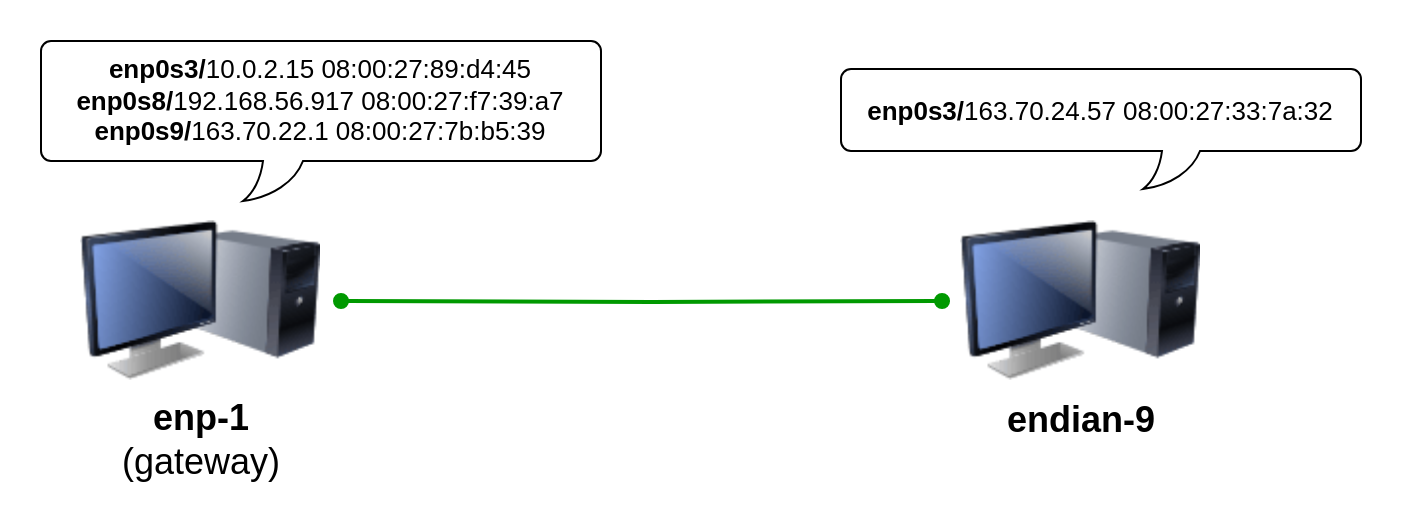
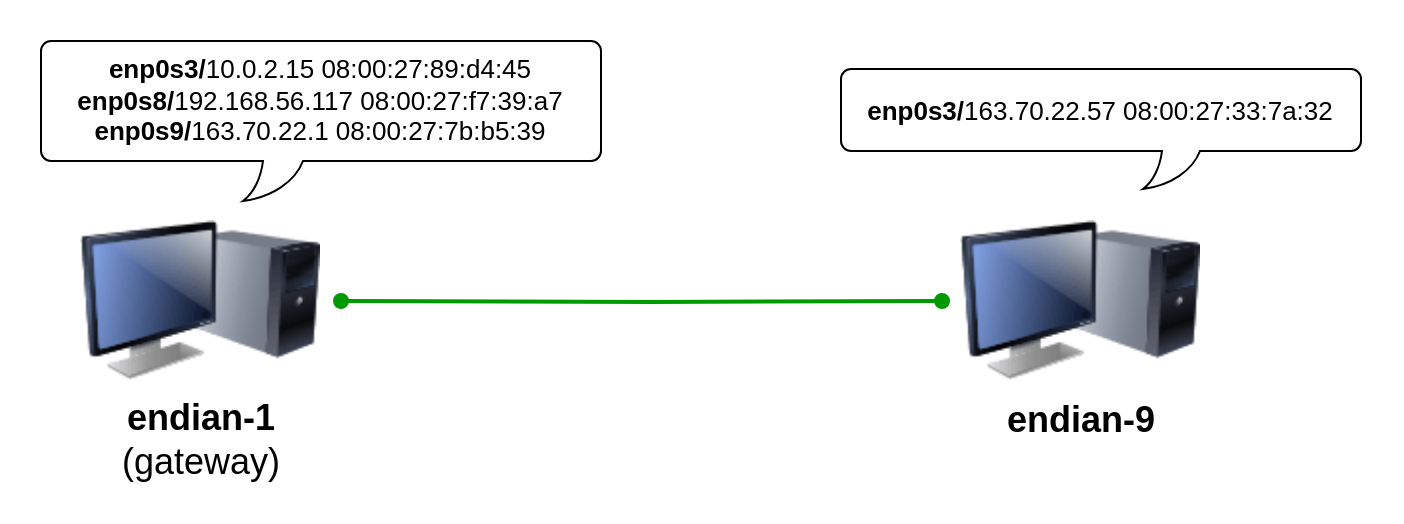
node "enp0s3/10.0.2.15 08:00:27:89:d4:45 enp0s8/192.168.56.917 08:00:27:f7:39:a7 enp0s9/163.70.22.1 08:00:27:7b:b5:39": label "enp0s3/10.0.2.15 08:00:27:89:d4:45 enp0s8/192.168.56.917 08:00:27:f7:39:a7 enp0s9/163.70.22.1 08:00:27:7b:b5:39" -> "enp0s3/10.0.2.15 08:00:27:89:d4:45 enp0s8/192.168.56.117 08:00:27:f7:39:a7 enp0s9/163.70.22.1 08:00:27:7b:b5:39"
node "enp0s3/163.70.24.57 08:00:27:33:7a:32": label "enp0s3/163.70.24.57 08:00:27:33:7a:32" -> "enp0s3/163.70.22.57 08:00:27:33:7a:32"
node "enp-1 (gateway)": label "enp-1 (gateway)" -> "endian-1 (gateway)"
